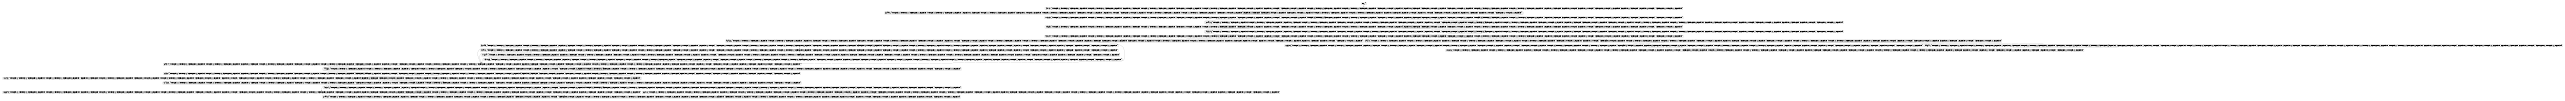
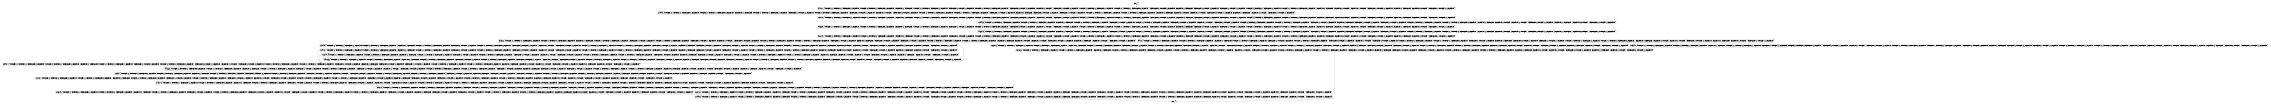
node "exit - []": added
